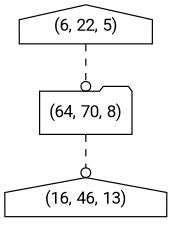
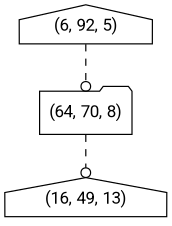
node "(6, 22, 5)": label "(6, 22, 5)" -> "(6, 92, 5)"
node "(16, 46, 13)": label "(16, 46, 13)" -> "(16, 49, 13)"
